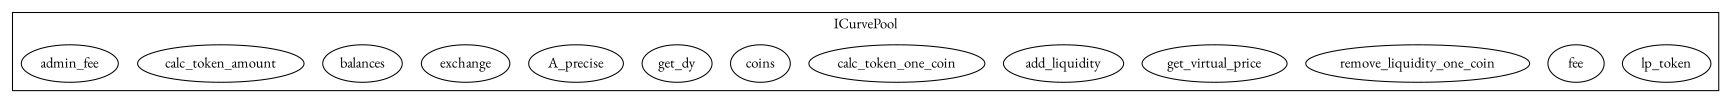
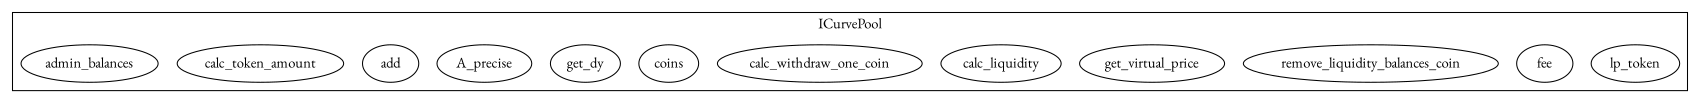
node "admin_fee": label "admin_fee" -> "admin_balances"
node "balances": label "balances" -> "add"
node "exchange": removed
node "calc_token_one_coin": label "calc_token_one_coin" -> "calc_withdraw_one_coin"
node "add_liquidity": label "add_liquidity" -> "calc_liquidity"
node "remove_liquidity_one_coin": label "remove_liquidity_one_coin" -> "remove_liquidity_balances_coin"
